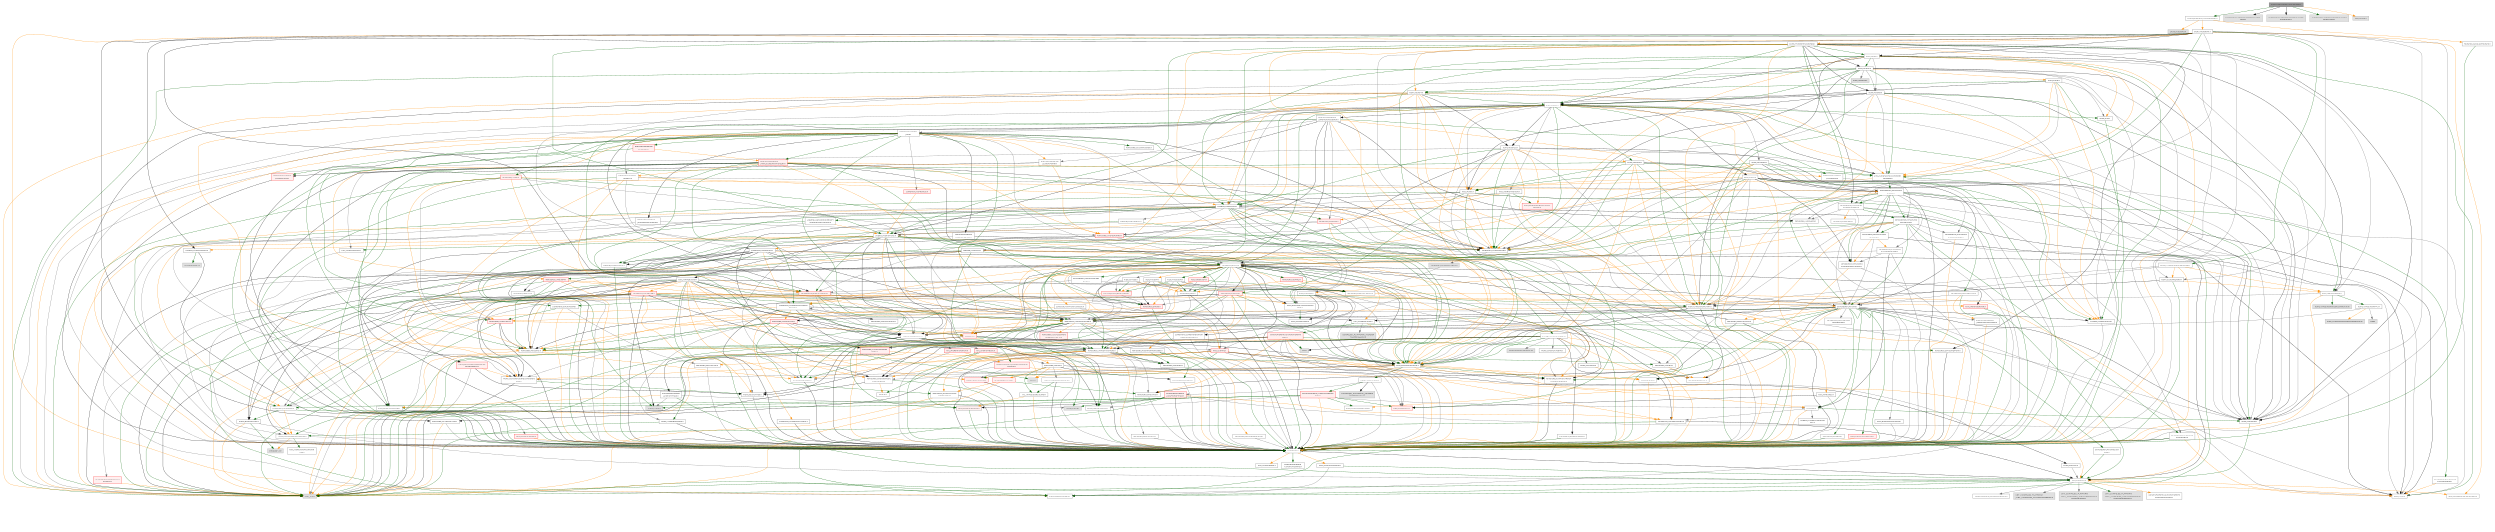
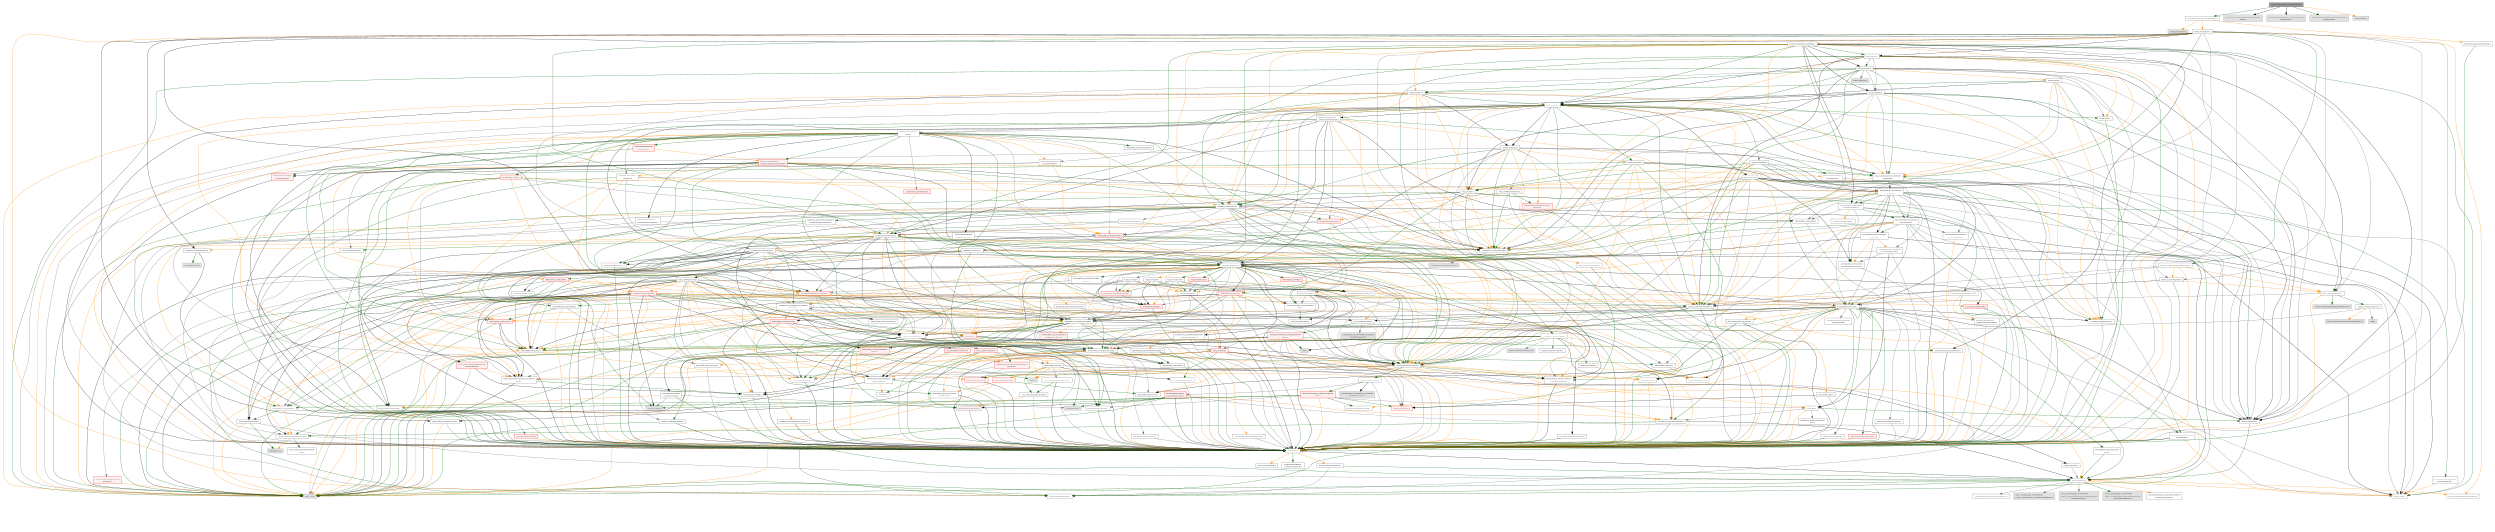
node "Misc/StringFormatArg.h": added
edge "Containers/UnrealString.h.inl" -> "Misc/IntrusiveUnsetOptional State.h": now "Misc/Optional.h" -> "Misc/IntrusiveUnsetOptional State.h"
edge "Templates/IsEnumClass.h" -> "Containers/Array.h": now "Formatters/BinaryArchive Formatter.h" -> "Containers/Array.h"
edge "Math/UnrealMathUtility.h" -> "Math/MathFwd.h": removed
